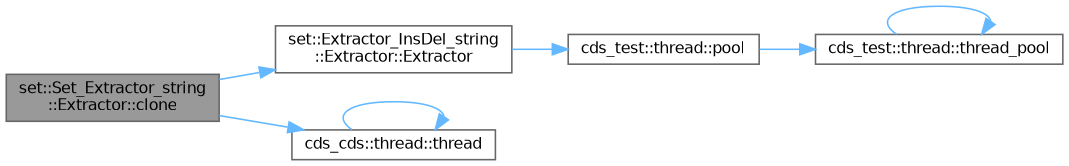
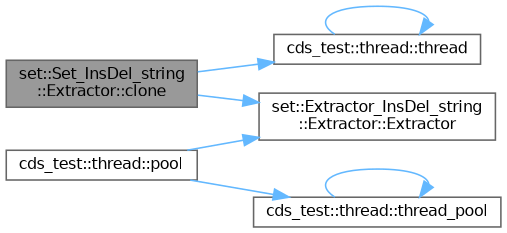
edge "set::Extractor_InsDel_string ::Extractor::Extractor" -> "cds_test::thread::pool": reversed
node "set::Set_Extractor_string ::Extractor::clone": label "set::Set_Extractor_string ::Extractor::clone" -> "set::Set_InsDel_string ::Extractor::clone"
node "cds_cds::thread::thread": label "cds_cds::thread::thread" -> "cds_test::thread::thread"
